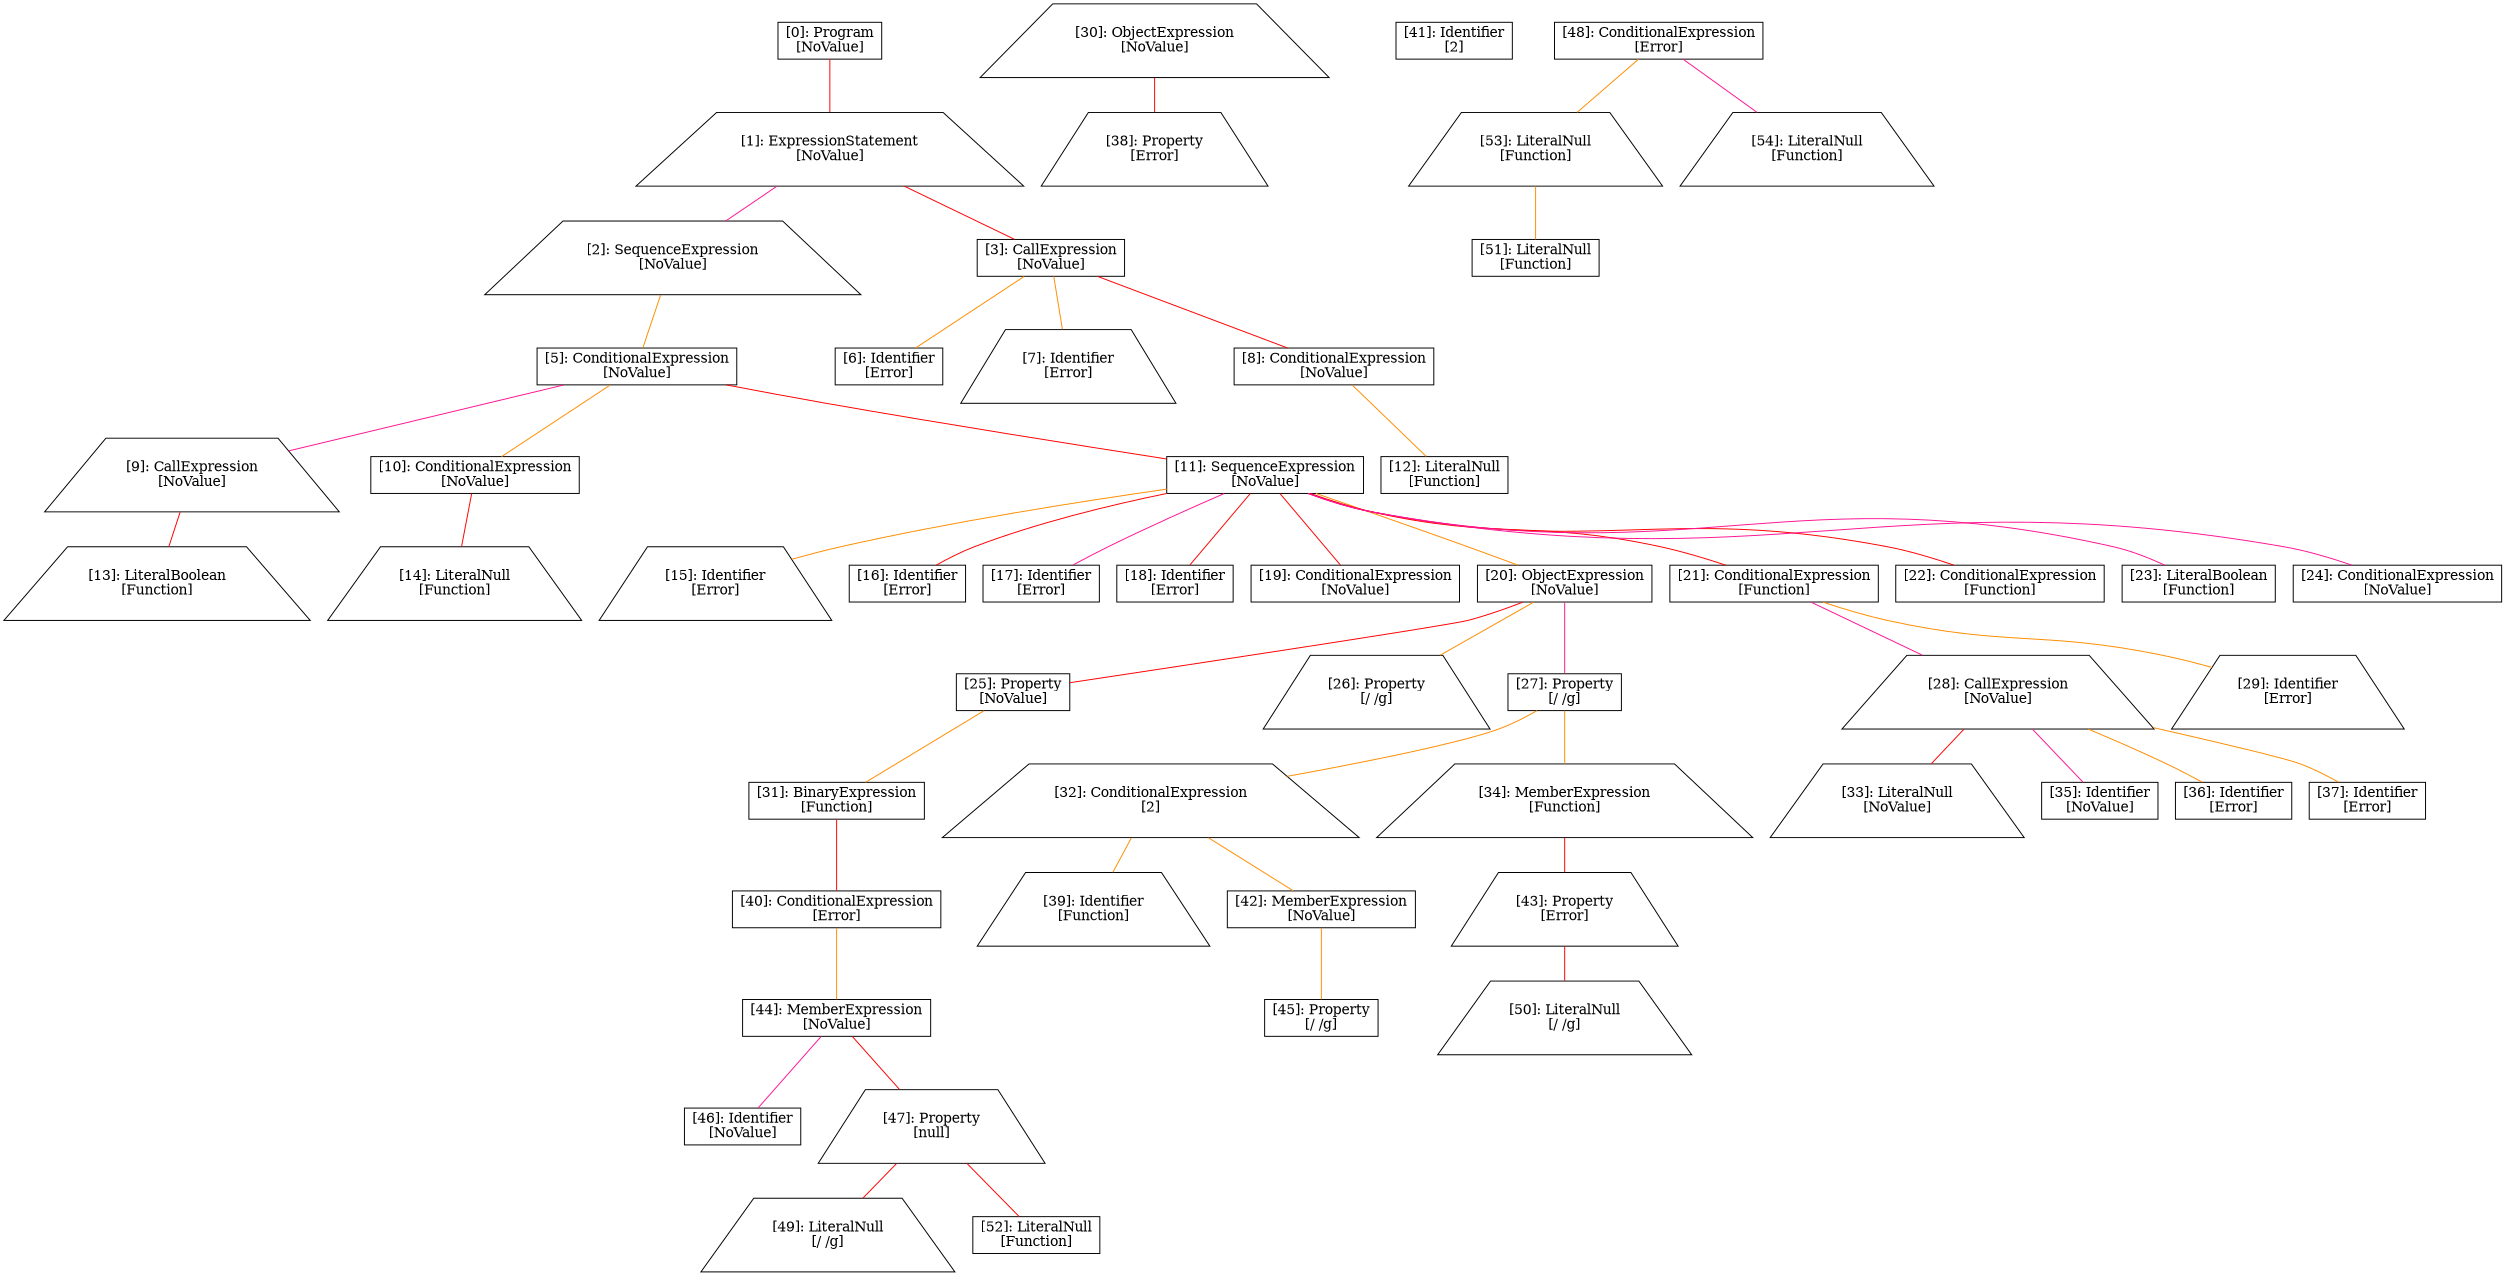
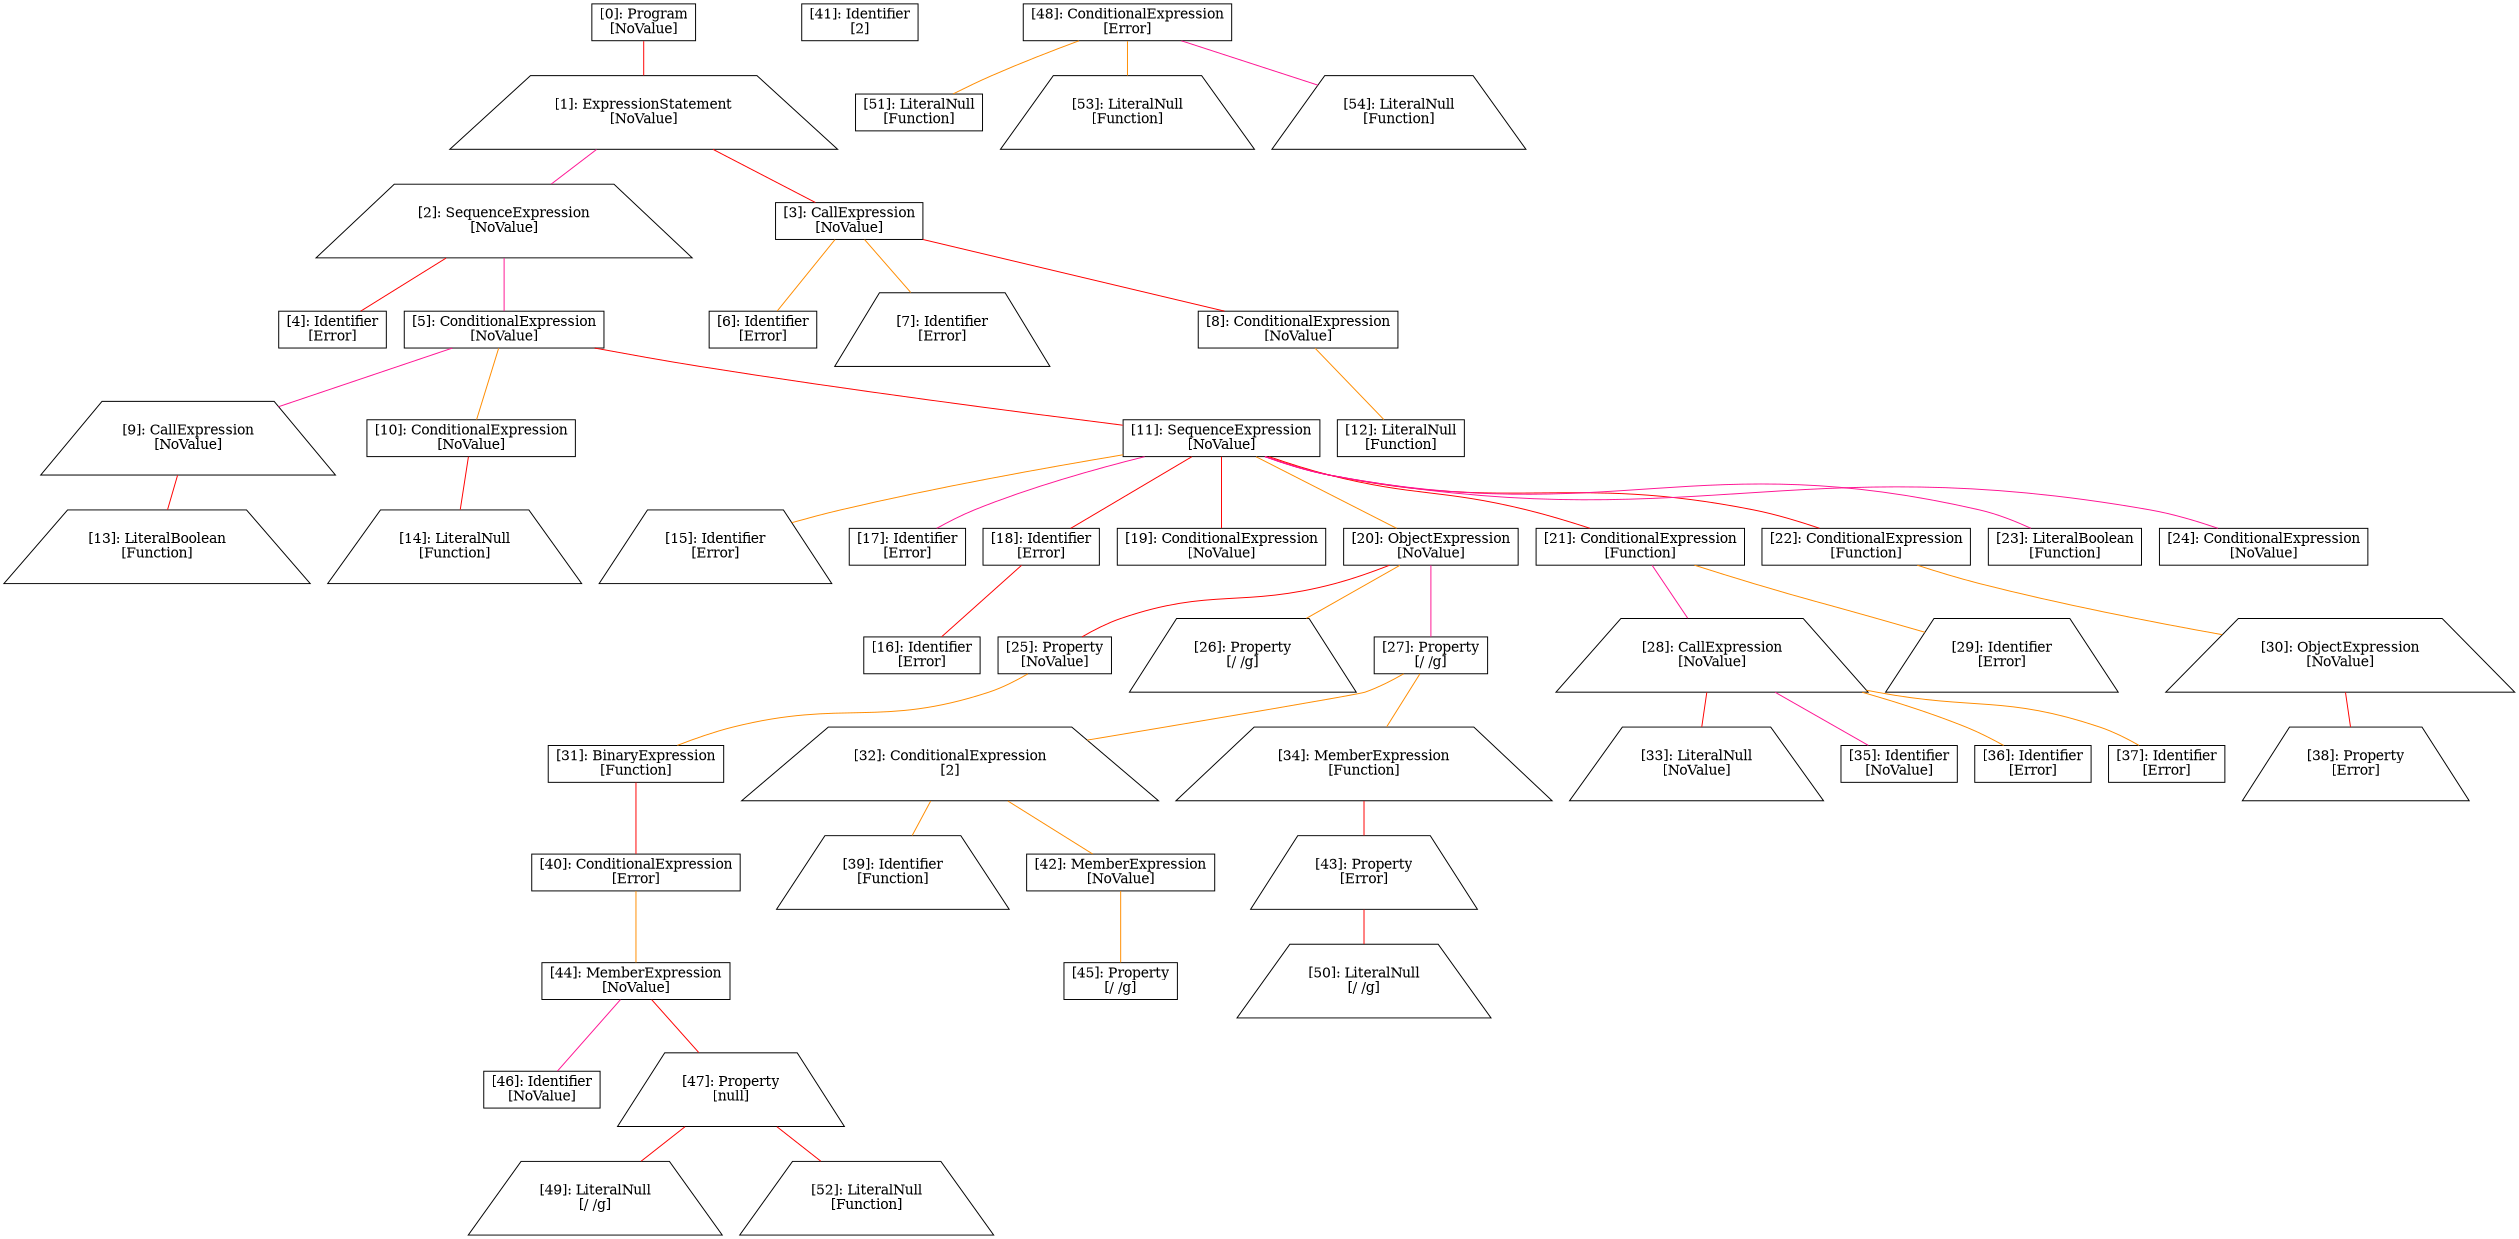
edge "[53]: LiteralNull [Function]" -- "[51]: LiteralNull [Function]": now "[48]: ConditionalExpression [Error]" -- "[51]: LiteralNull [Function]"
edge "[2]: SequenceExpression [NoValue]" -- "[5]: ConditionalExpression [NoValue]": color darkorange -> deeppink
node "[4]: Identifier [Error]": added
edge "[11]: SequenceExpression [NoValue]" -- "[16]: Identifier [Error]": now "[18]: Identifier [Error]" -- "[16]: Identifier [Error]"
edge "[22]: ConditionalExpression [Function]" -- "[30]: ObjectExpression [NoValue]": added
node "[52]: LiteralNull [Function]": shape box -> trapezium
